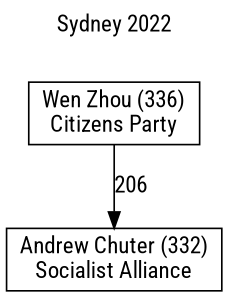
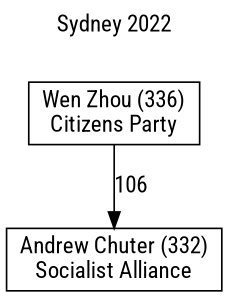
edge "Wen Zhou (336) Citizens Party" -> "Andrew Chuter (332) Socialist Alliance": label "206" -> "106"
